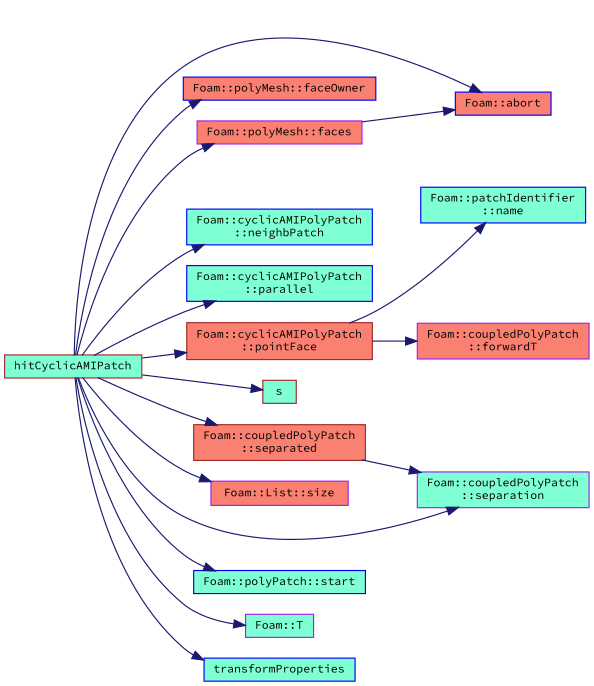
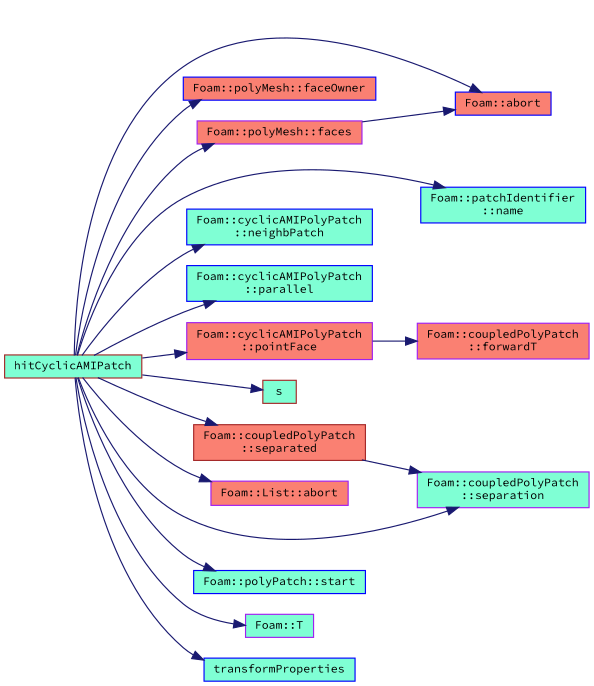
edge "Foam::cyclicAMIPolyPatch ::pointFace" -> "Foam::patchIdentifier ::name": now "hitCyclicAMIPatch" -> "Foam::patchIdentifier ::name"
node "Foam::cyclicAMIPolyPatch ::pointFace": color brown -> purple
node "Foam::List::size": label "Foam::List::size" -> "Foam::List::abort"
